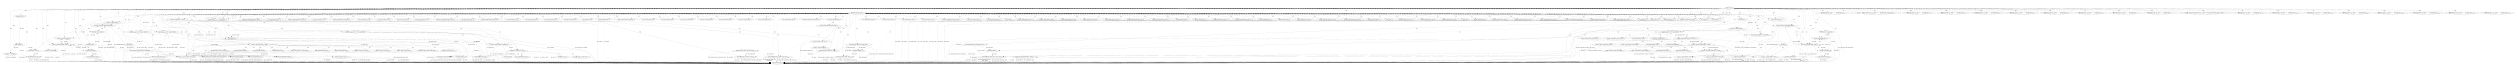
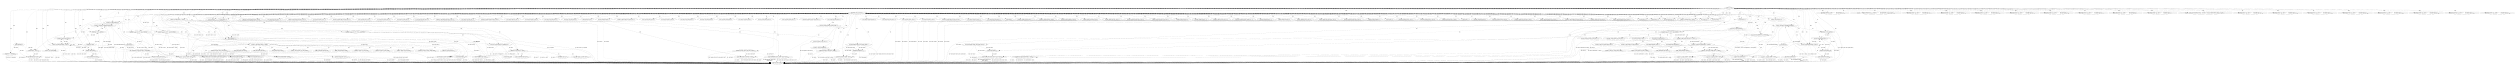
node "(PARAM,UINT16 VAR1)": removed
